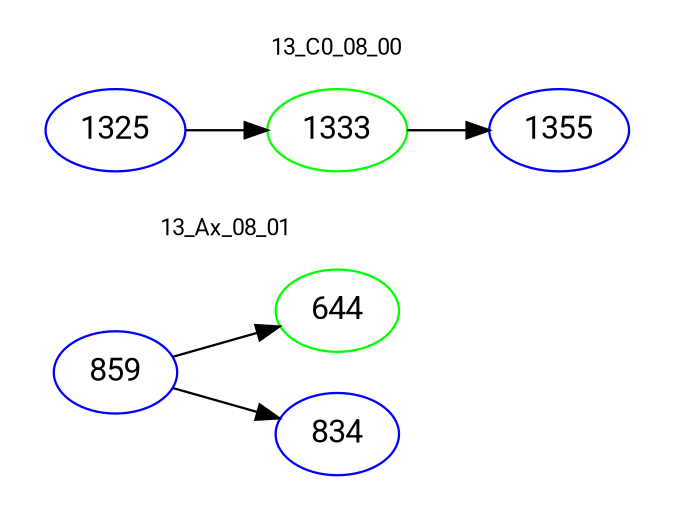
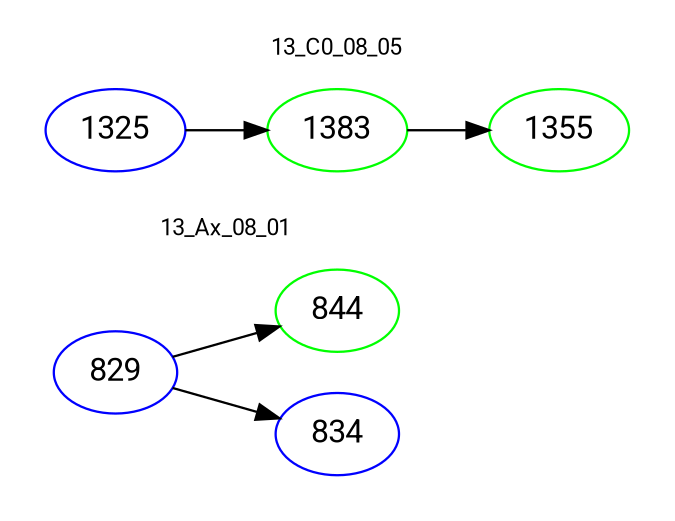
cluster "13_C0_08_00": label "13_C0_08_00" -> "13_C0_08_05"
node "1333": label "1333" -> "1383"
node "1355": color blue -> green
node "644": label "644" -> "844"
node "859": label "859" -> "829"
